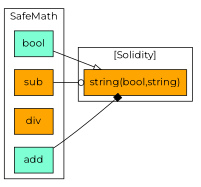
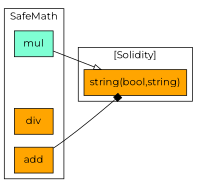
node "bool": label "bool" -> "mul"
node "sub": removed
node "add": fillcolor aquamarine -> orange
